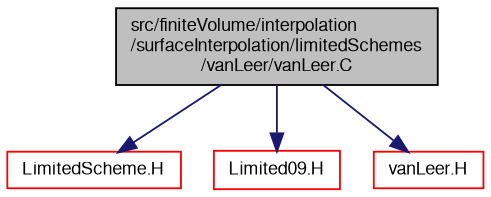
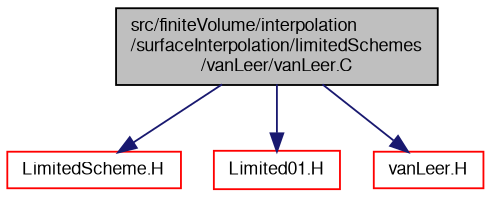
node "Limited09.H": label "Limited09.H" -> "Limited01.H"
